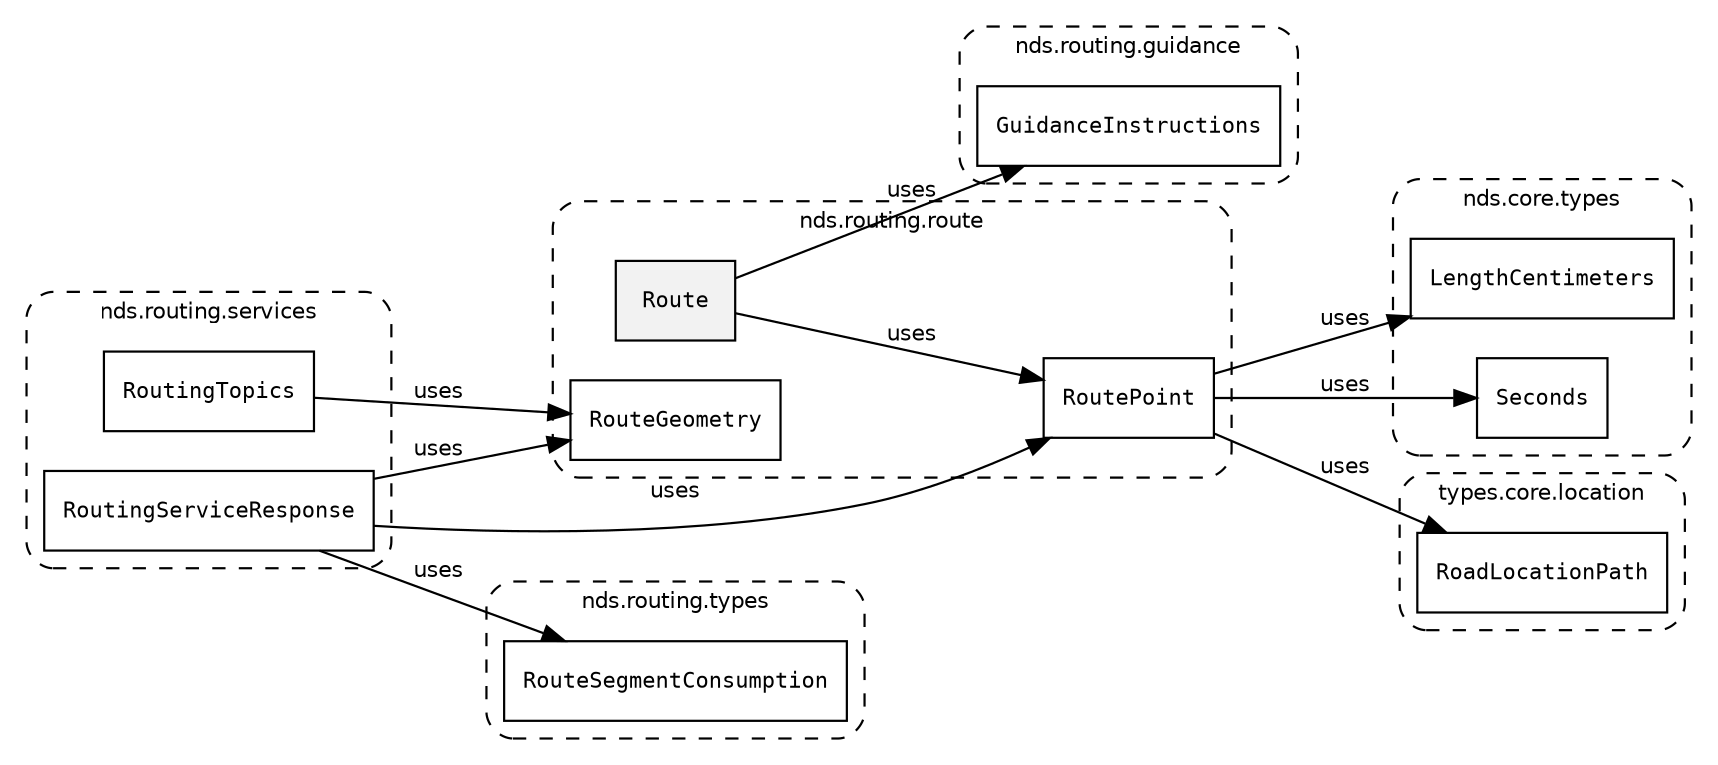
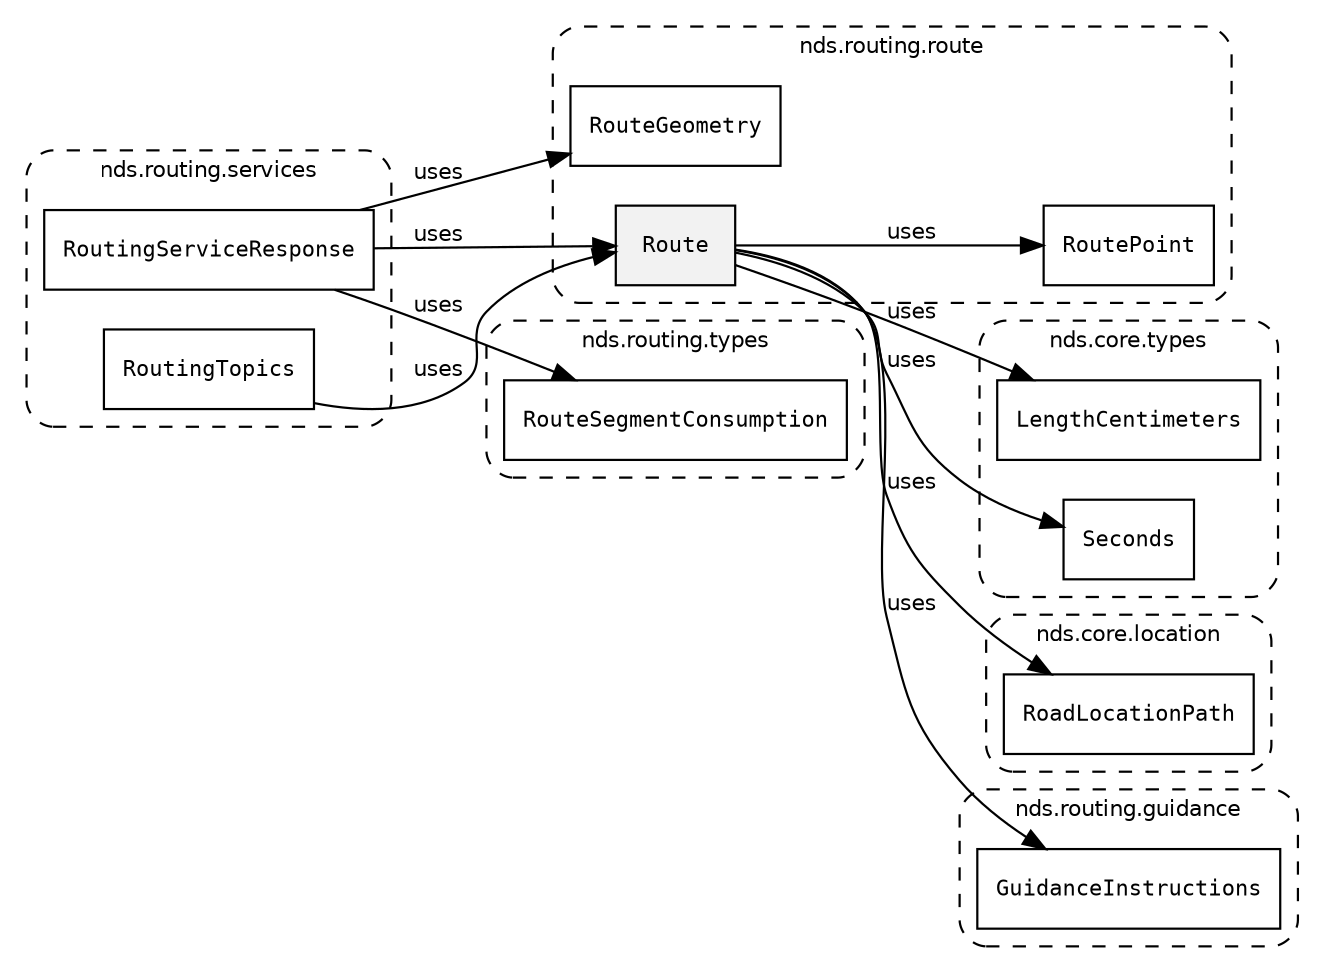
edge "RoutePoint" -> "LengthCentimeters": now "Route" -> "LengthCentimeters"
edge "RoutePoint" -> "Seconds": now "Route" -> "Seconds"
edge "RoutingTopics" -> "RouteGeometry": now "RoutingTopics" -> "Route"
edge "RoutePoint" -> "RoadLocationPath": now "Route" -> "RoadLocationPath"
cluster "types.core.location": label "types.core.location" -> "nds.core.location"
edge "RoutingServiceResponse" -> "RoutePoint": now "RoutingServiceResponse" -> "Route"
